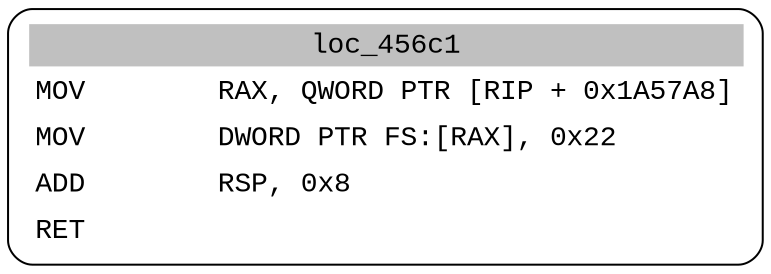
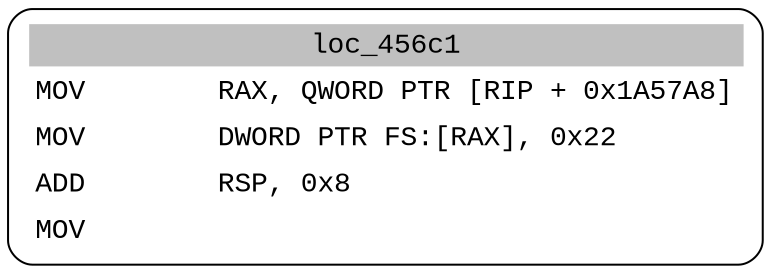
node "loc_456c1": text "RET" -> "MOV"
